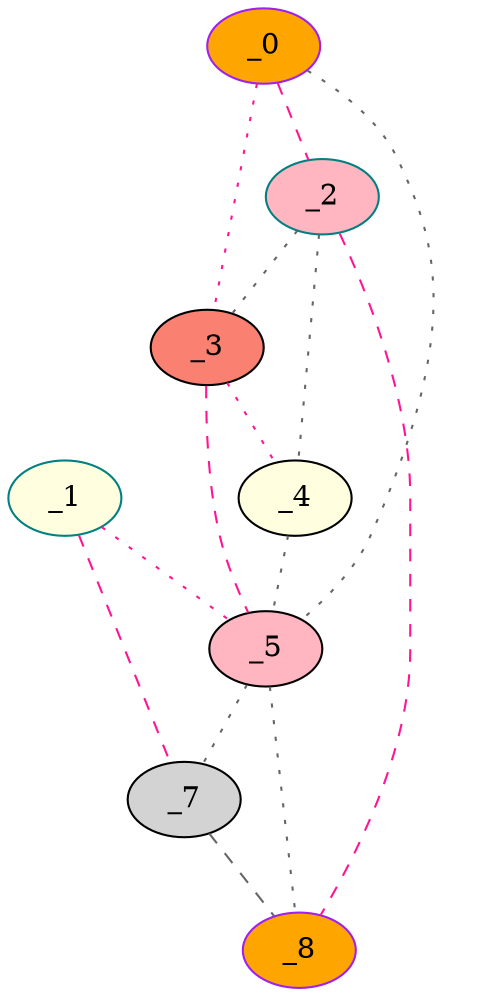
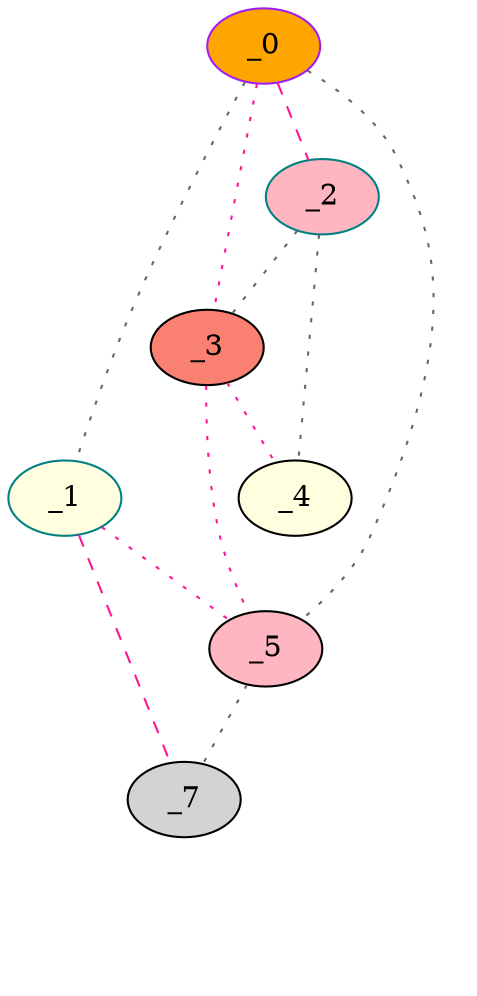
edge "_0" -- "_1": added
edge "_3" -- "_5": style dashed -> dotted
edge "_4" -- "_5": removed
node "_8": removed
